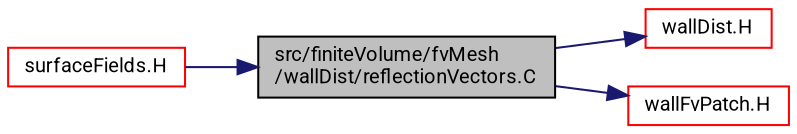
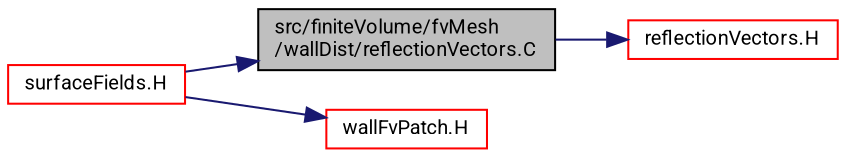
node "wallDist.H": label "wallDist.H" -> "reflectionVectors.H"
edge "src/finiteVolume/fvMesh /wallDist/reflectionVectors.C" -> "wallFvPatch.H": now "surfaceFields.H" -> "wallFvPatch.H"
